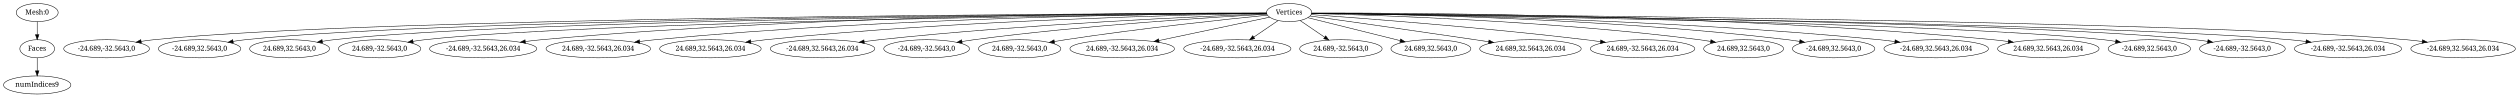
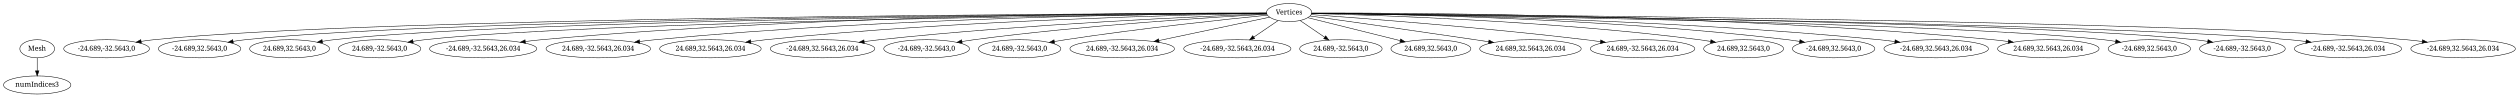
node "Mesh:0": removed
node "Faces": label "Faces" -> "Mesh"
node "numIndices9": label "numIndices9" -> "numIndices3"
